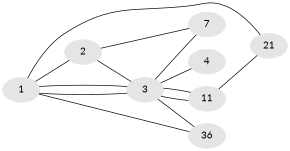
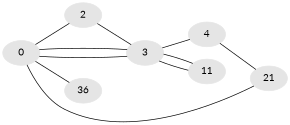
node "7": removed
edge "21" -- "11": now "21" -- "4"
node "1": label "1" -> "0"
edge "3" -- "36": removed
